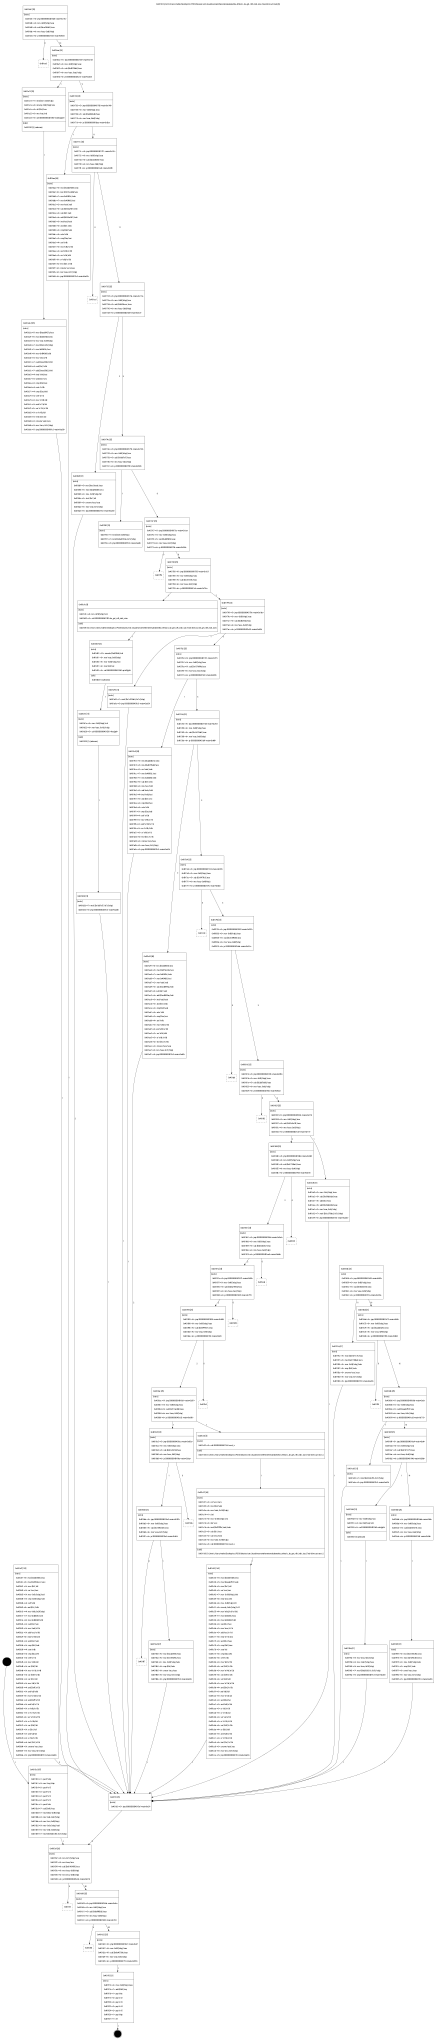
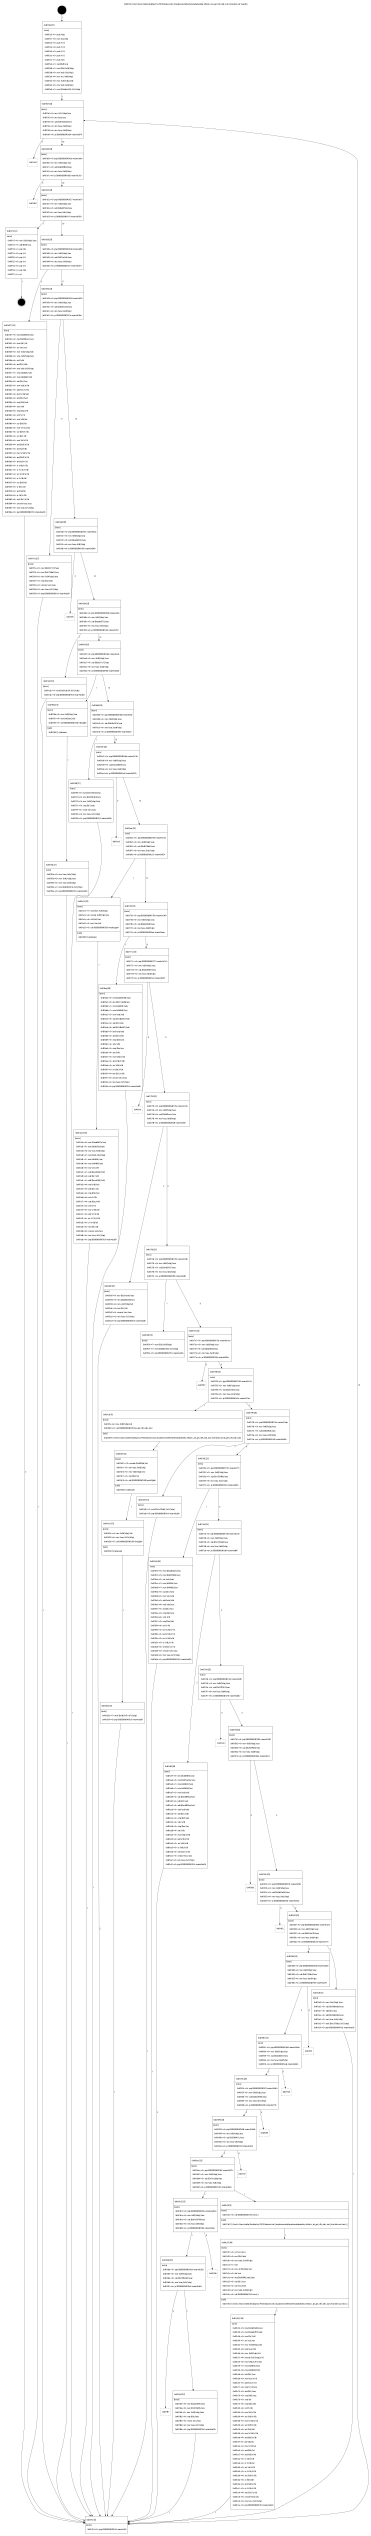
node "0x40163b [25]": added
edge "0x4016b8 [25]" -> "0x4016d1 [25]": added, label "13"
